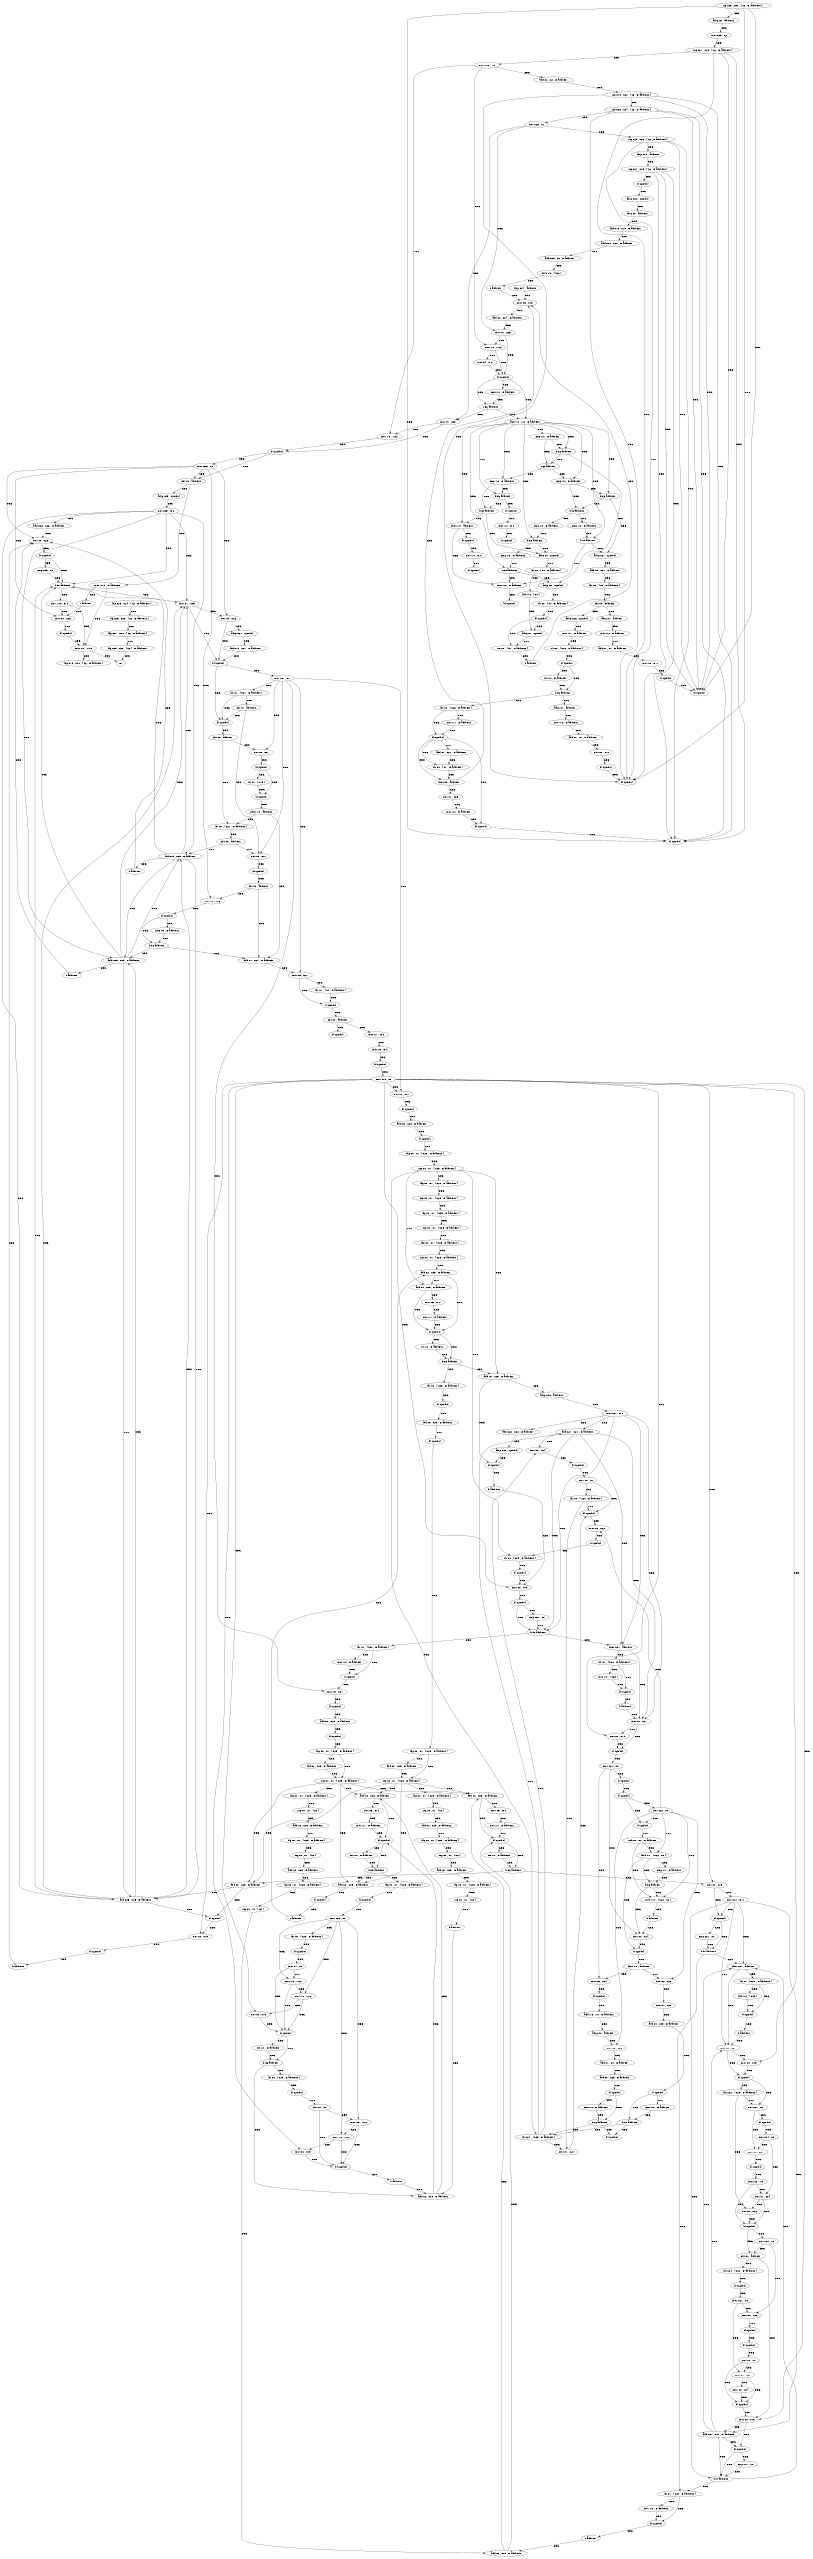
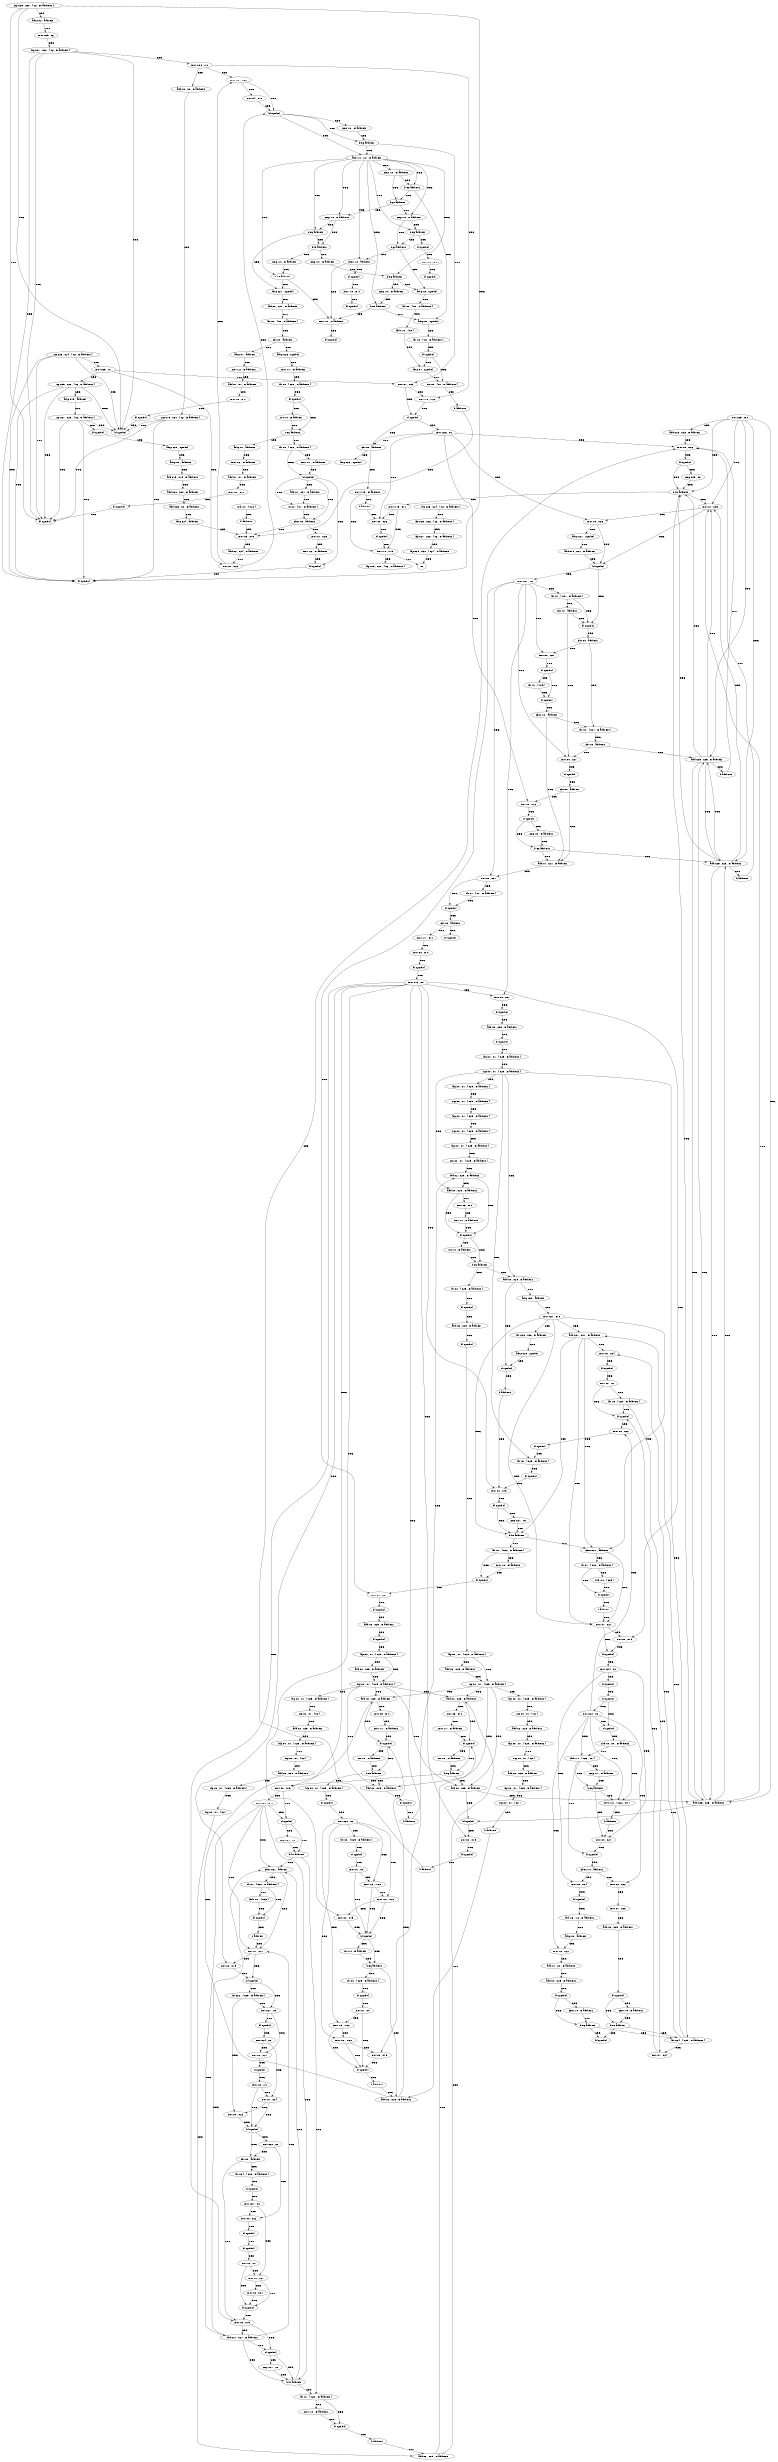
edge "stp x19 , x20 , [ sp , # address ]" -> "stp x23 , x24 , [ sp , # address ]": removed, label "CFG"
edge "add x25 , x0 , # address" -> "strb w0 , [ x20 ]": now "add x25 , x0 , # address" -> "adrp x24 , address"
edge "adrp x23 , symbol" -> "mov x25 , # 0": removed, label "CFG"
node "add x28 , x28 , # address": label "add x28 , x28 , # address" -> "ldr x28 , x28 , # address"
